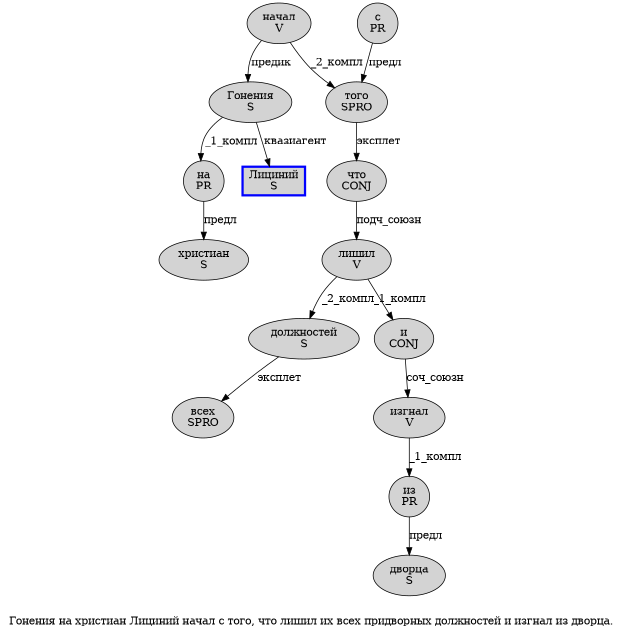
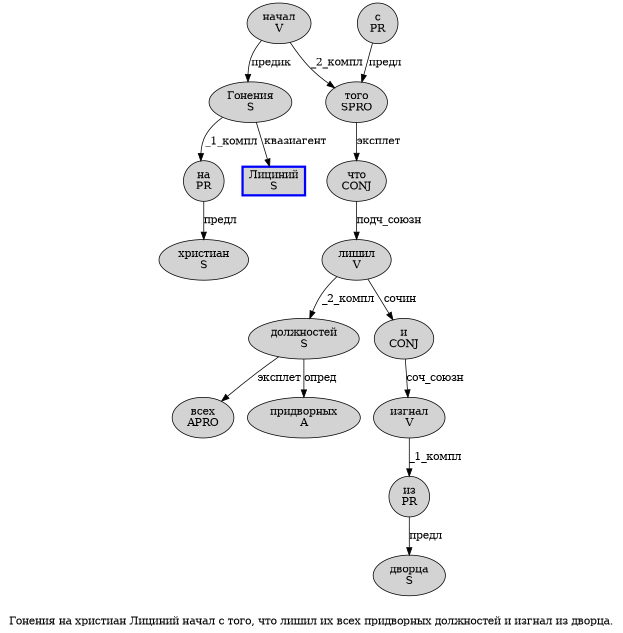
edge "лишил V" -> "и CONJ": label "_1_компл" -> "сочин"
node "всех SPRO": label "всех SPRO" -> "всех APRO"
node "придворных A": added
